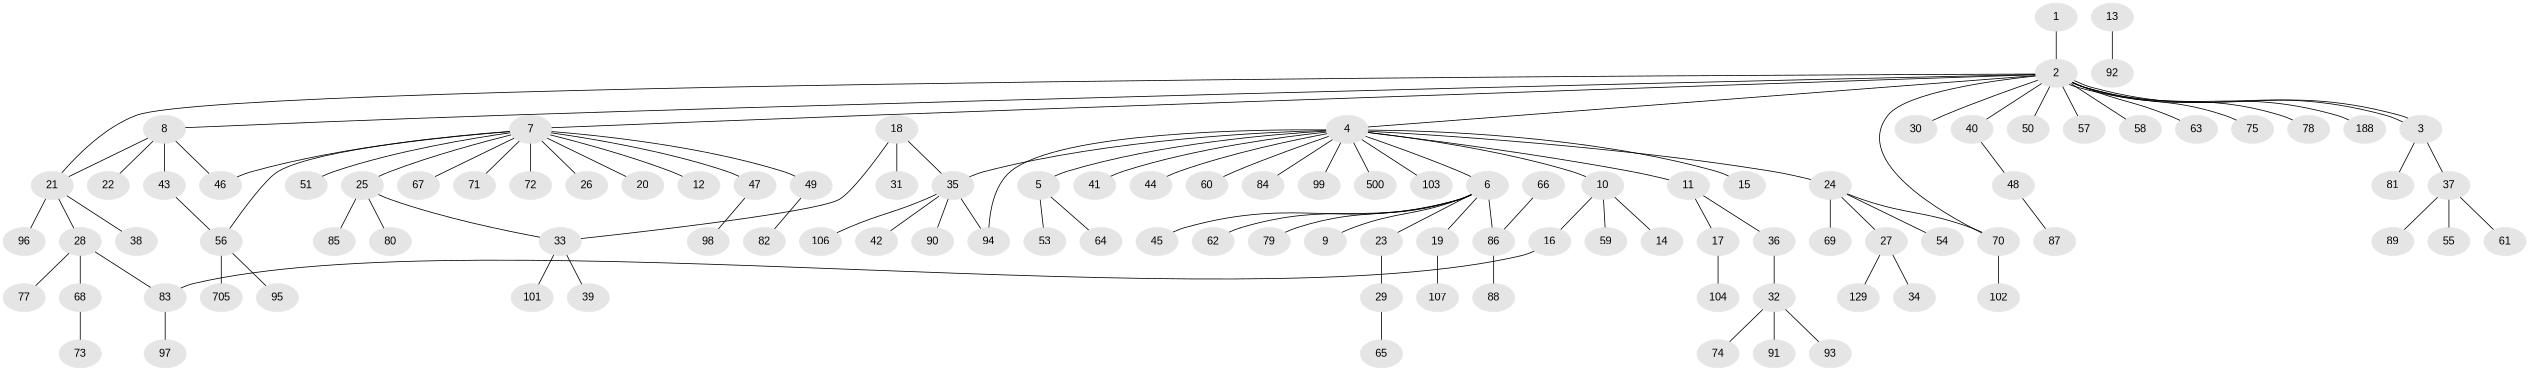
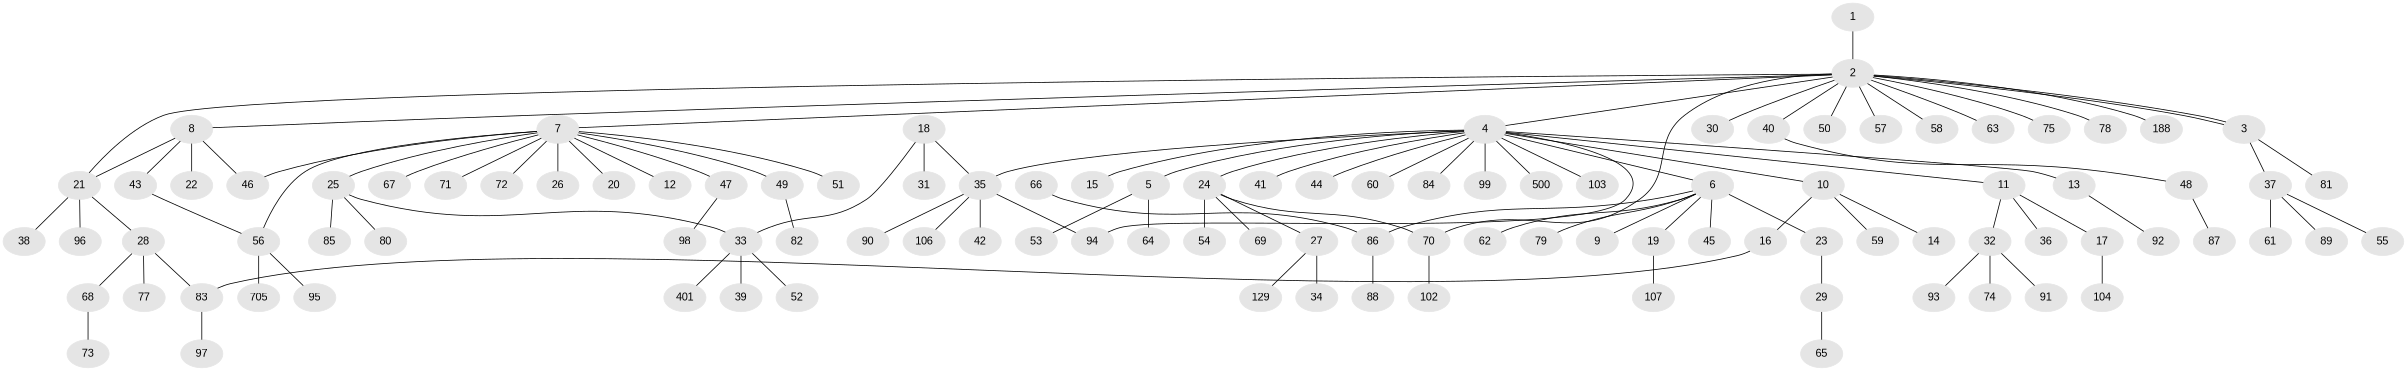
edge "4" -- "13": added
edge "36" -- "32": now "11" -- "32"
node "101": label "101" -> "401"
node "52": added
